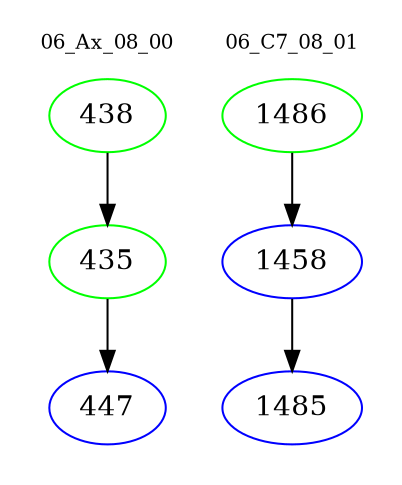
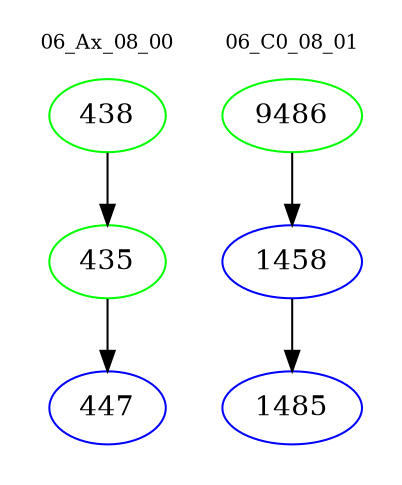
cluster "06_C7_08_01": label "06_C7_08_01" -> "06_C0_08_01"
node "1486": label "1486" -> "9486"
